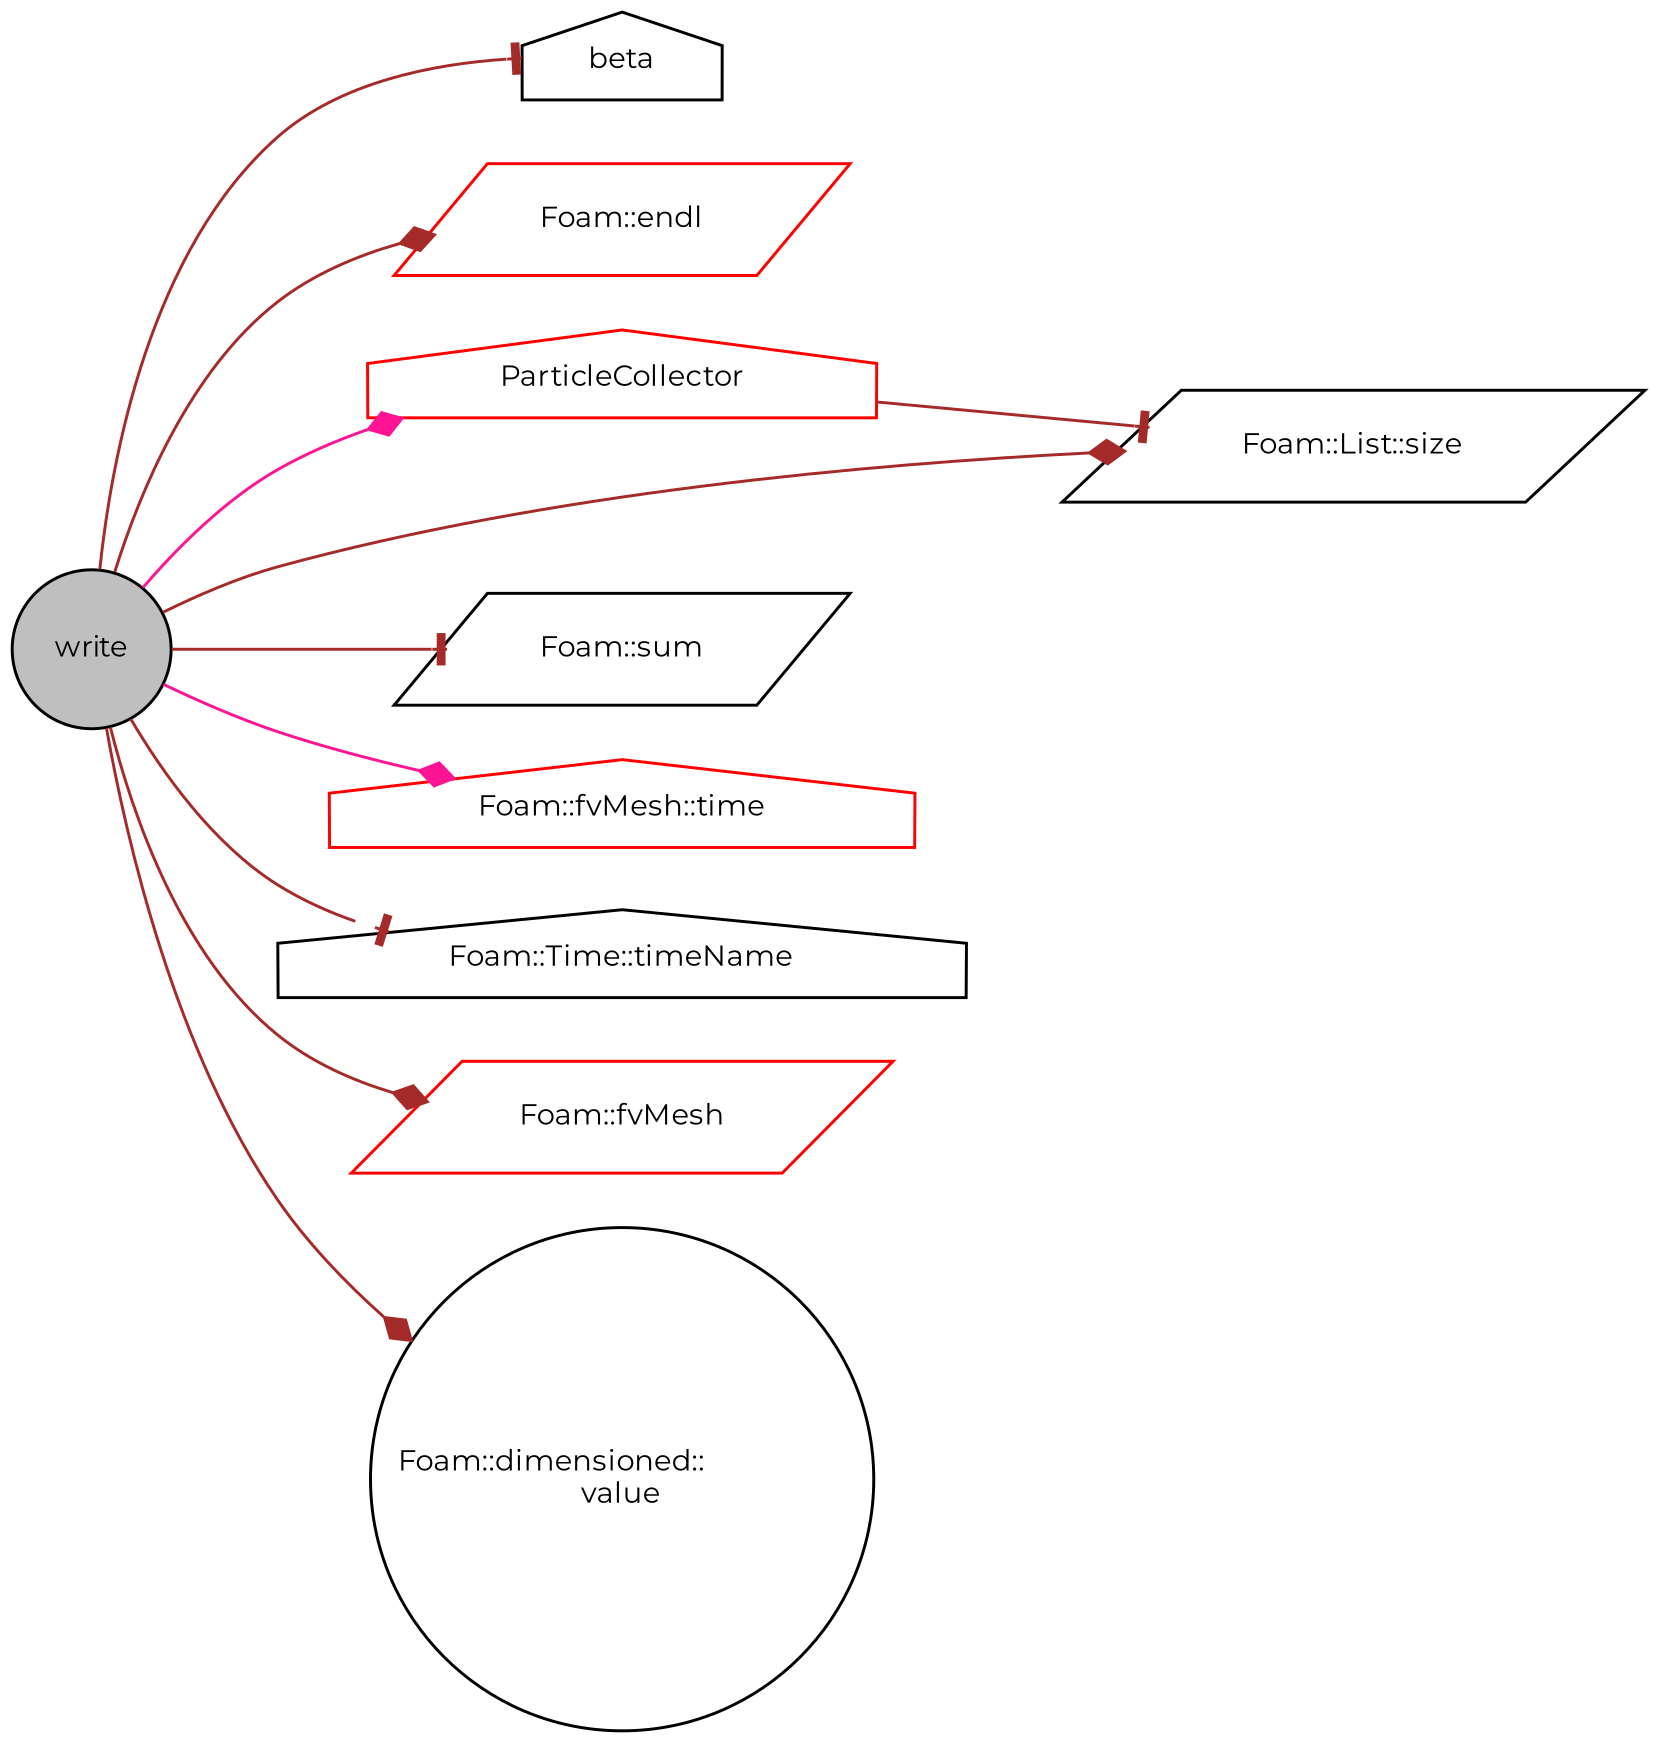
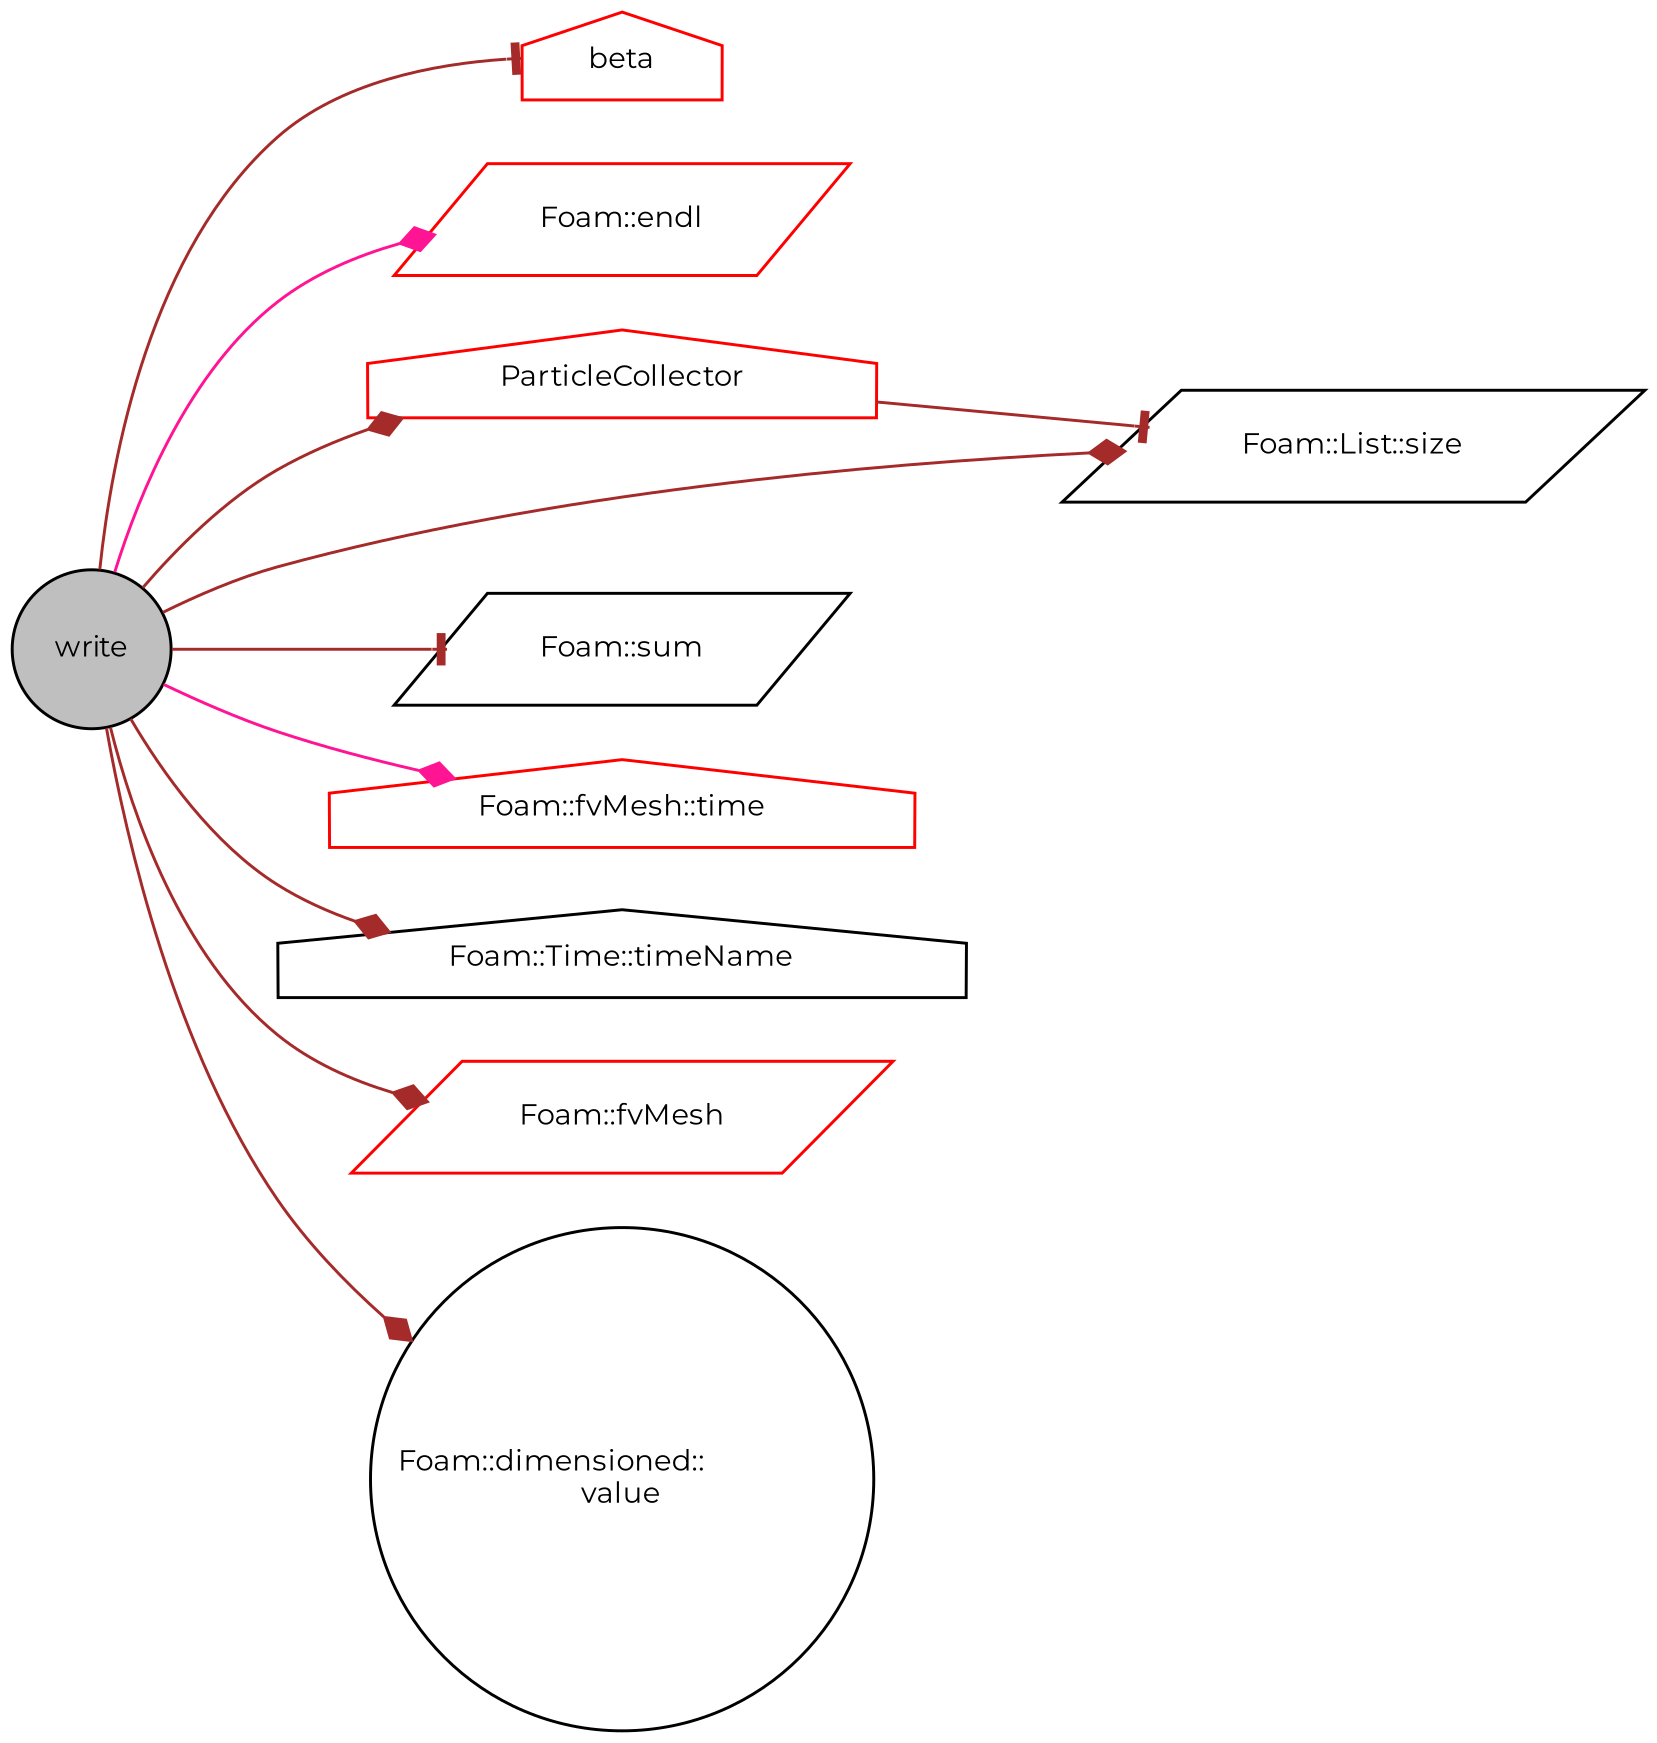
node "beta": color black -> red
edge "write" -> "Foam::endl": color brown -> deeppink
edge "write" -> "ParticleCollector": color deeppink -> brown
edge "write" -> "Foam::Time::timeName": arrowhead tee -> diamond
